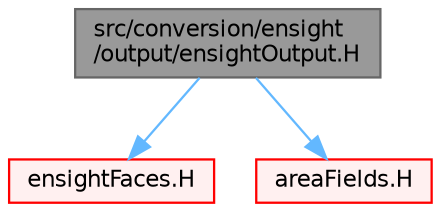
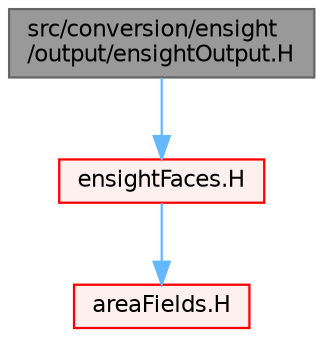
edge "src/conversion/ensight /output/ensightOutput.H" -> "areaFields.H": now "ensightFaces.H" -> "areaFields.H"
